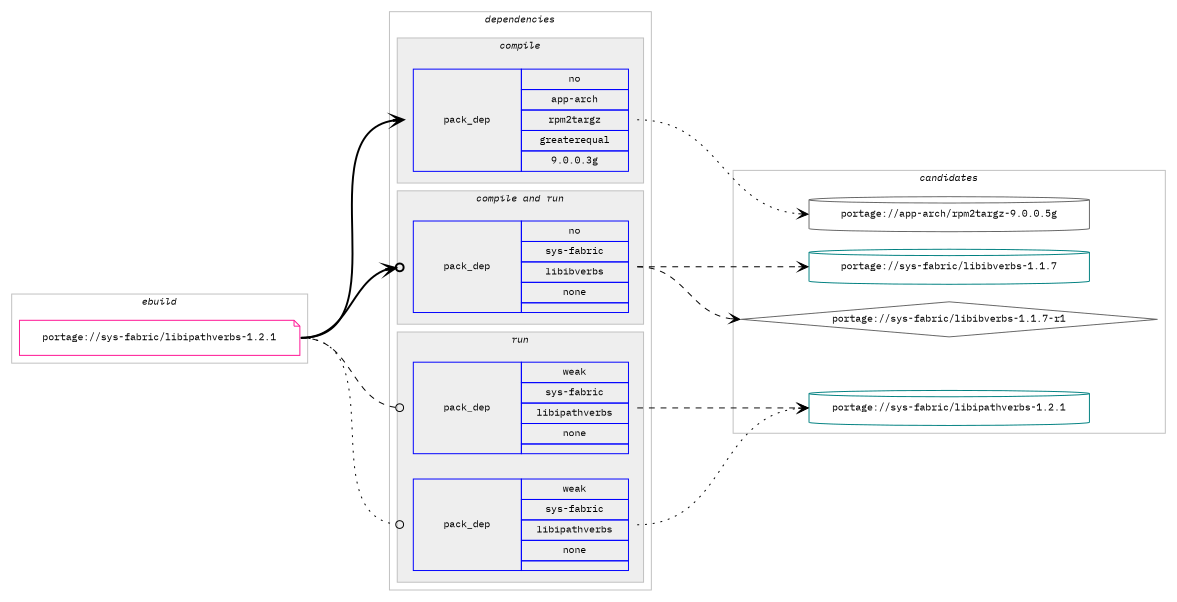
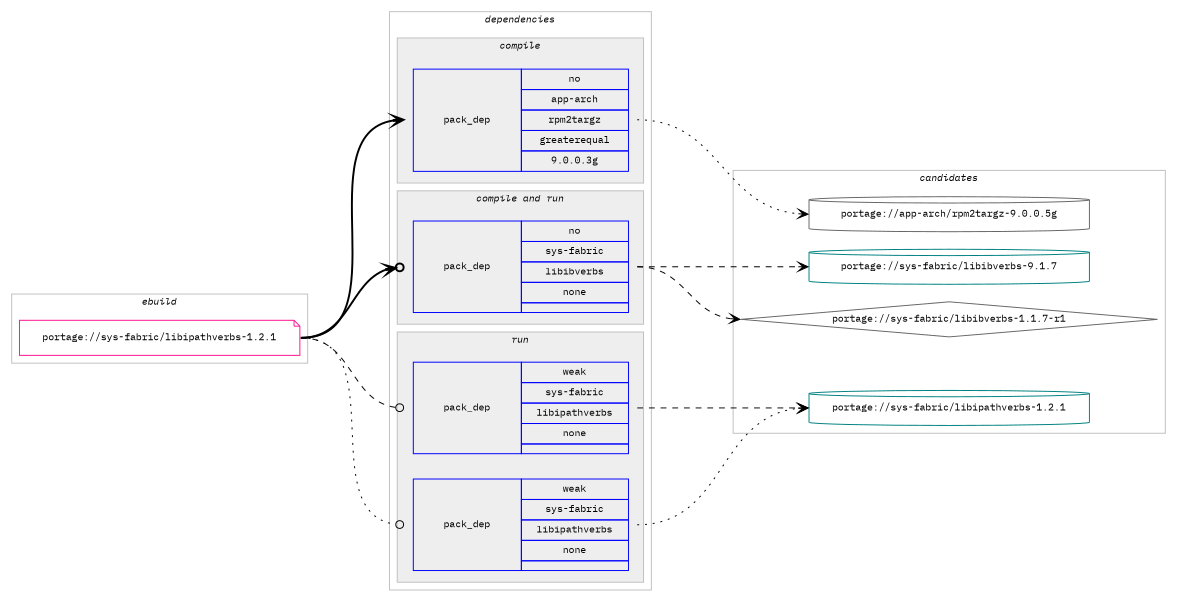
node "portage://sys-fabric/libibverbs-1.1.7": label "portage://sys-fabric/libibverbs-1.1.7" -> "portage://sys-fabric/libibverbs-9.1.7"
